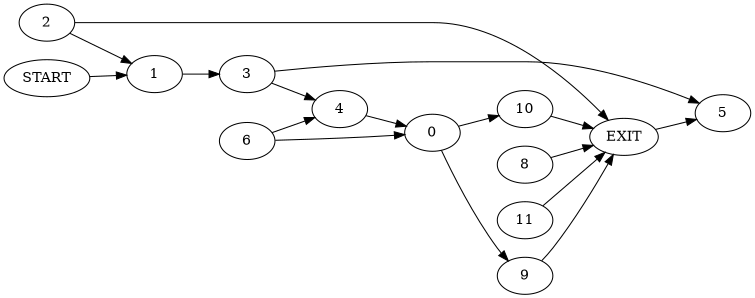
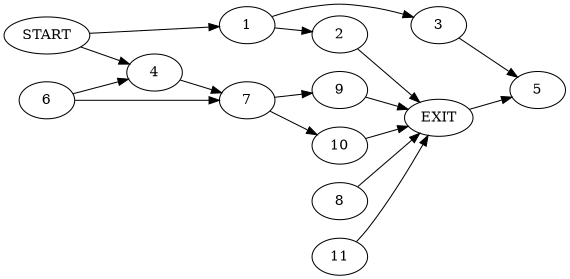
edge "2" -> "1": reversed
edge "3" -> "4": now "START" -> "4"
node "0": label "0" -> "7"
